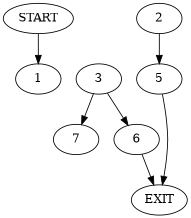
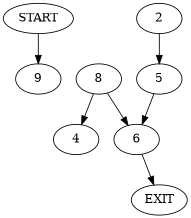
node "1": label "1" -> "9"
node "3": label "3" -> "8"
edge "5" -> "EXIT": now "5" -> "6"
node "7": label "7" -> "4"
